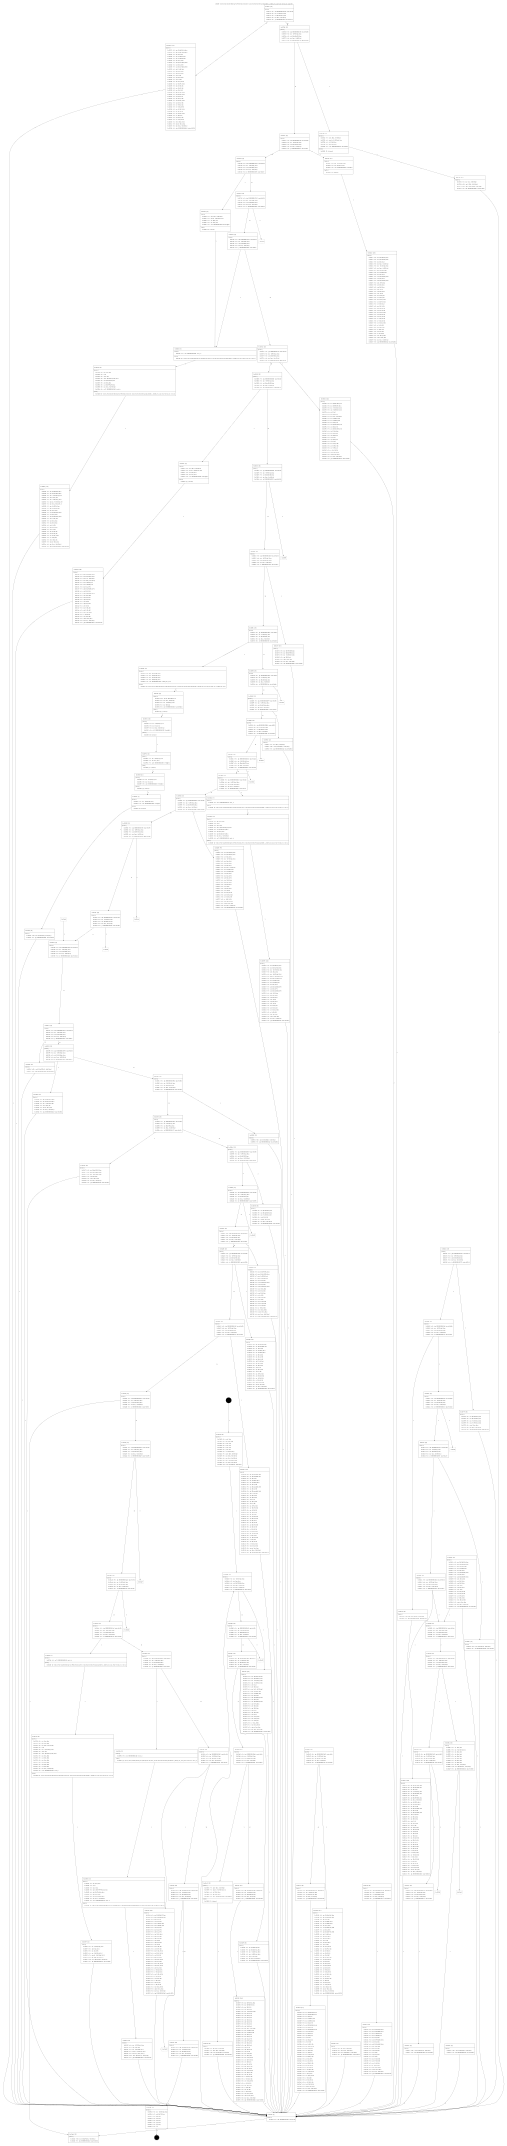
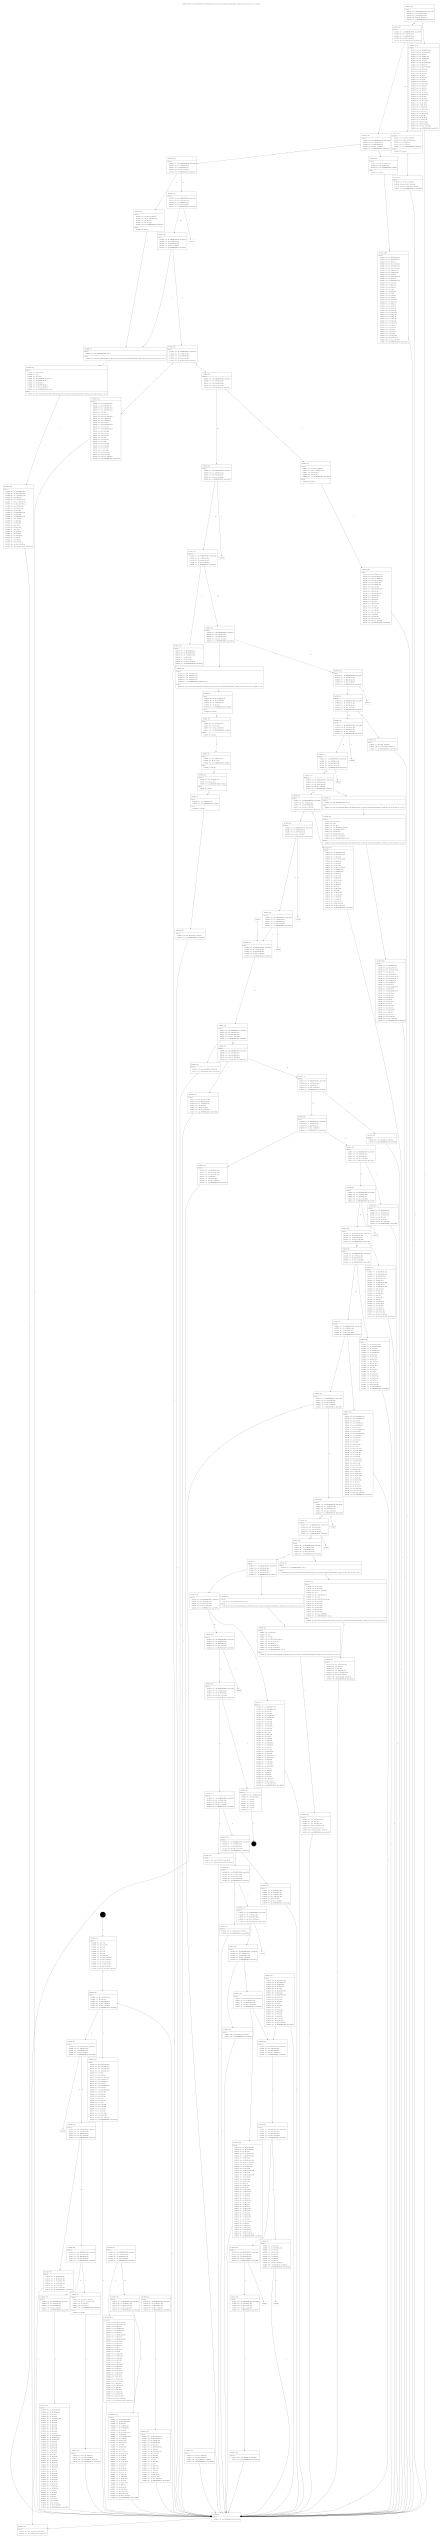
node "0x401b50 [28]": added
